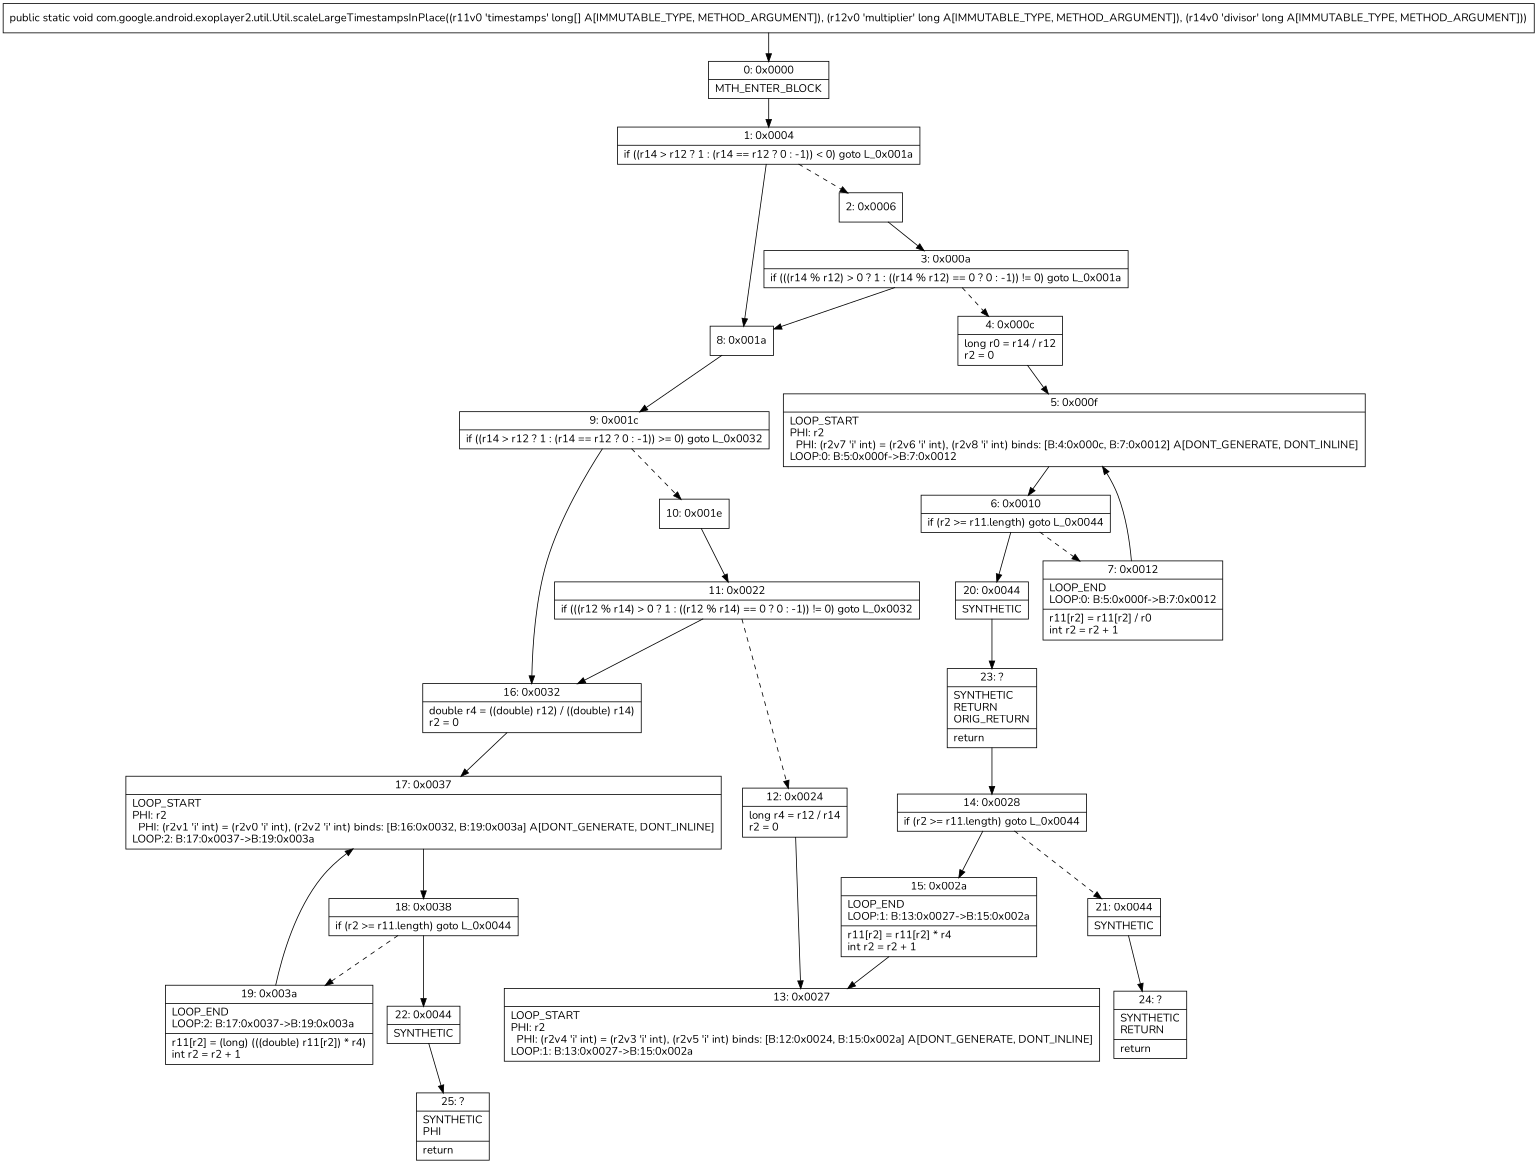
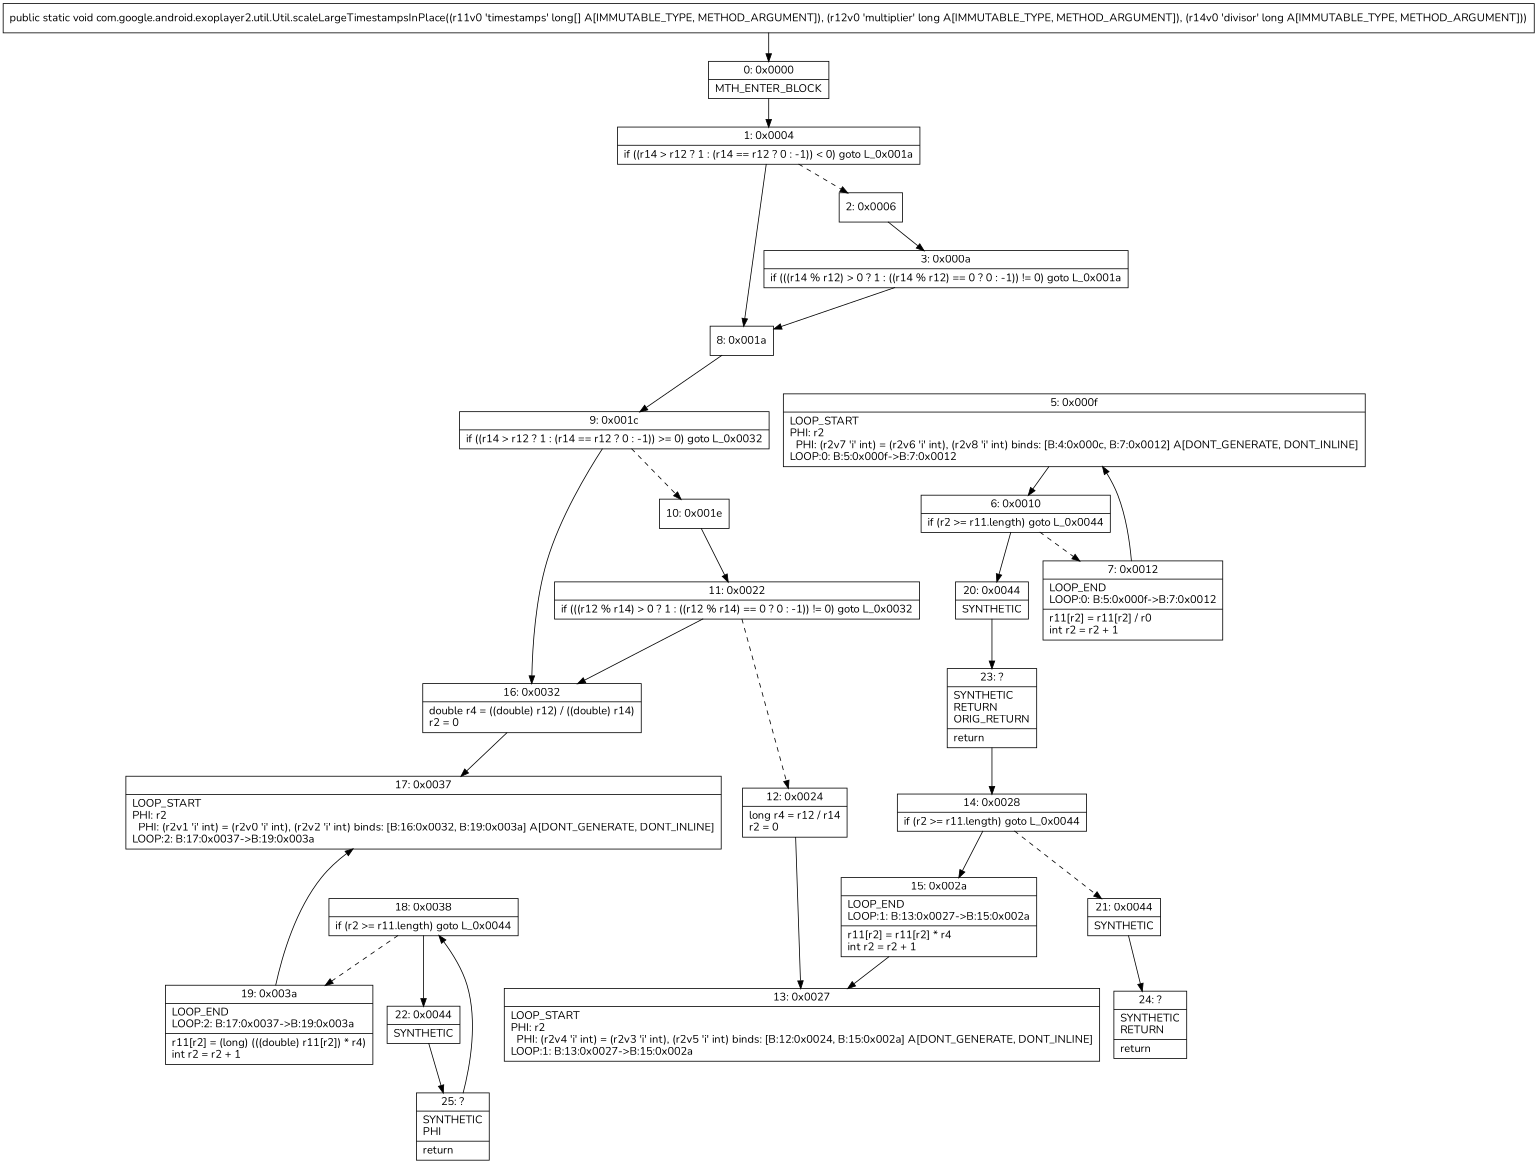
node "4: 0x000c": removed
edge "17: 0x0037" -> "18: 0x0038": now "25: ?" -> "18: 0x0038"
